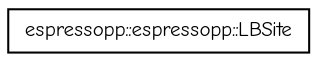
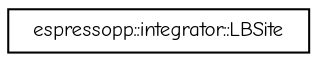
node "espressopp::espressopp::LBSite": label "espressopp::espressopp::LBSite" -> "espressopp::integrator::LBSite"
